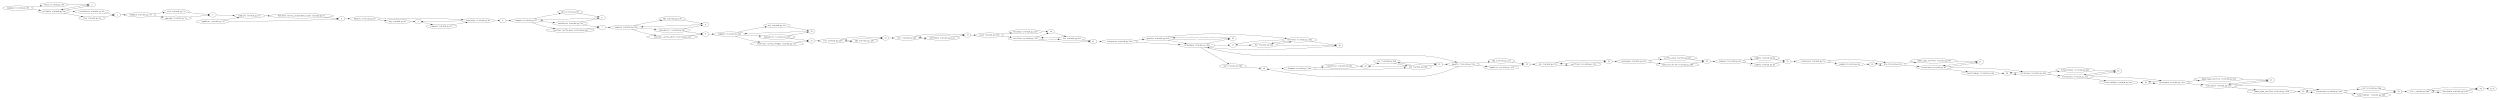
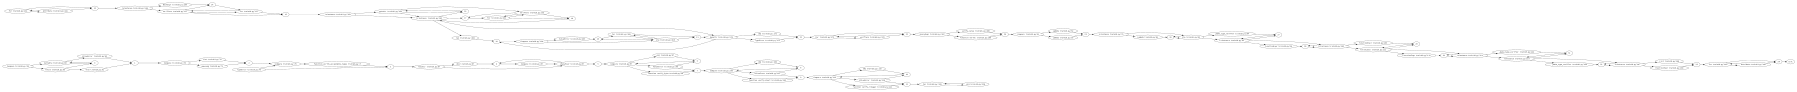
edge "nullable train18.py:60" -> "True train18.py:61": now "False train18.py:65" -> "True train18.py:61"
node "byte train18.py:156": label "byte train18.py:156" -> "isinstance train18.py:156"
node "12": removed
